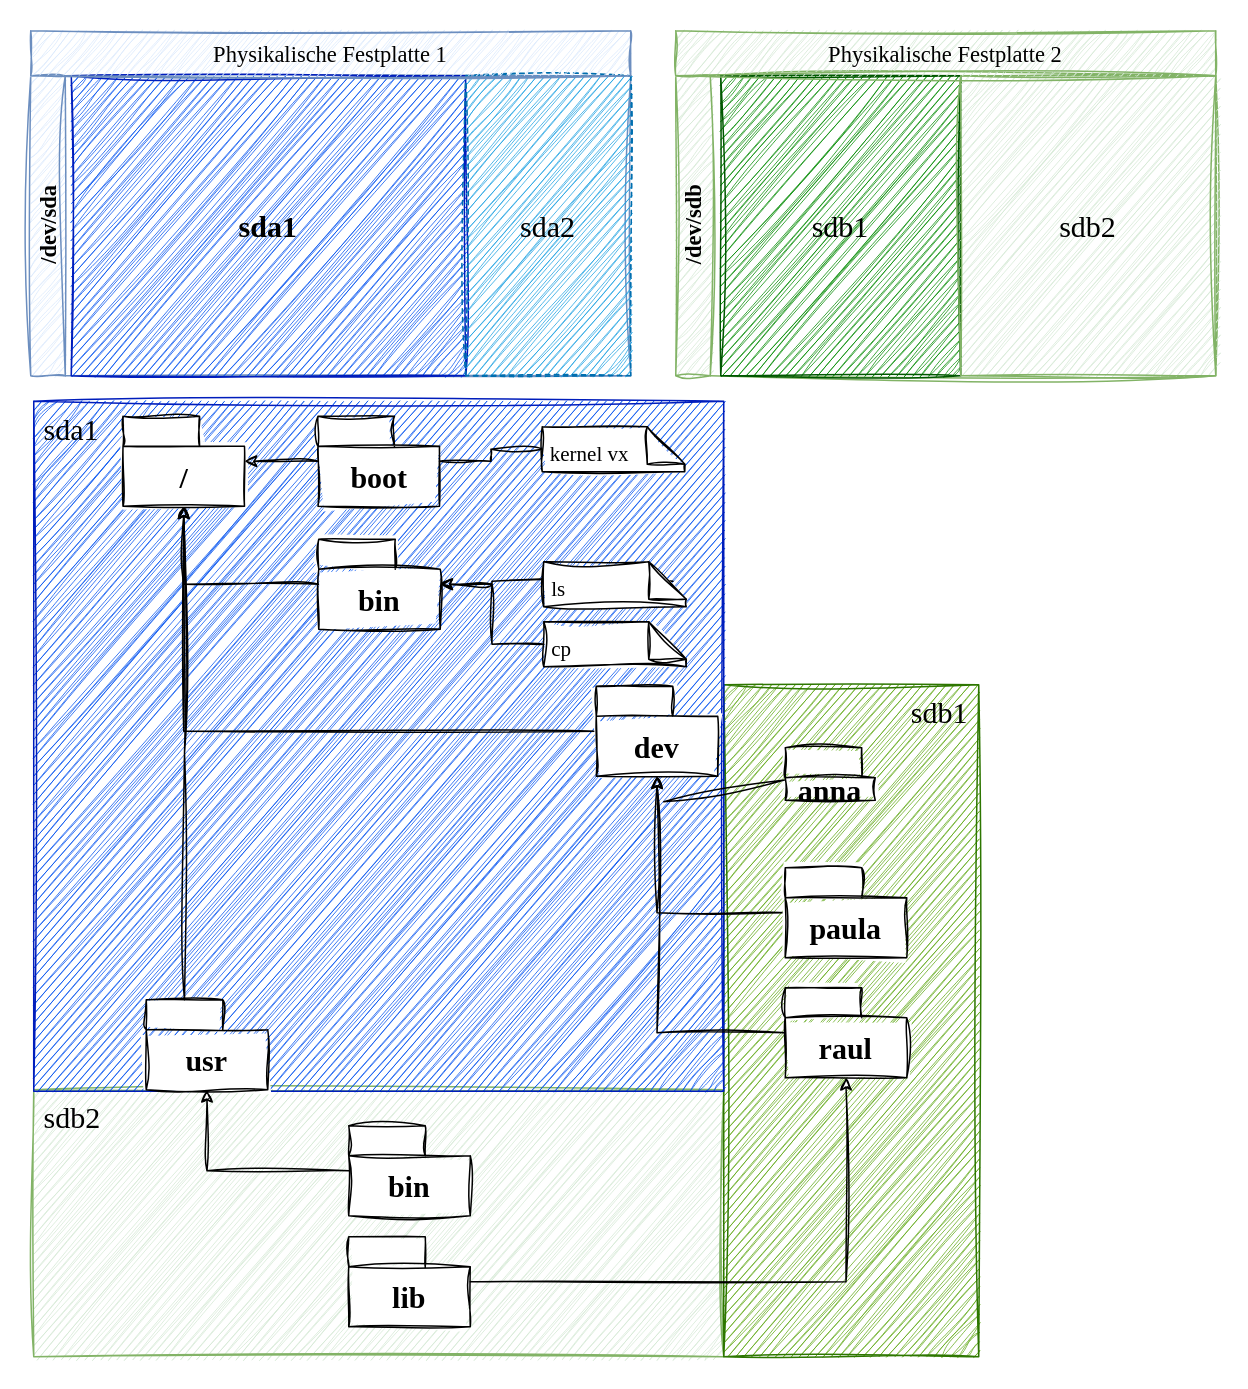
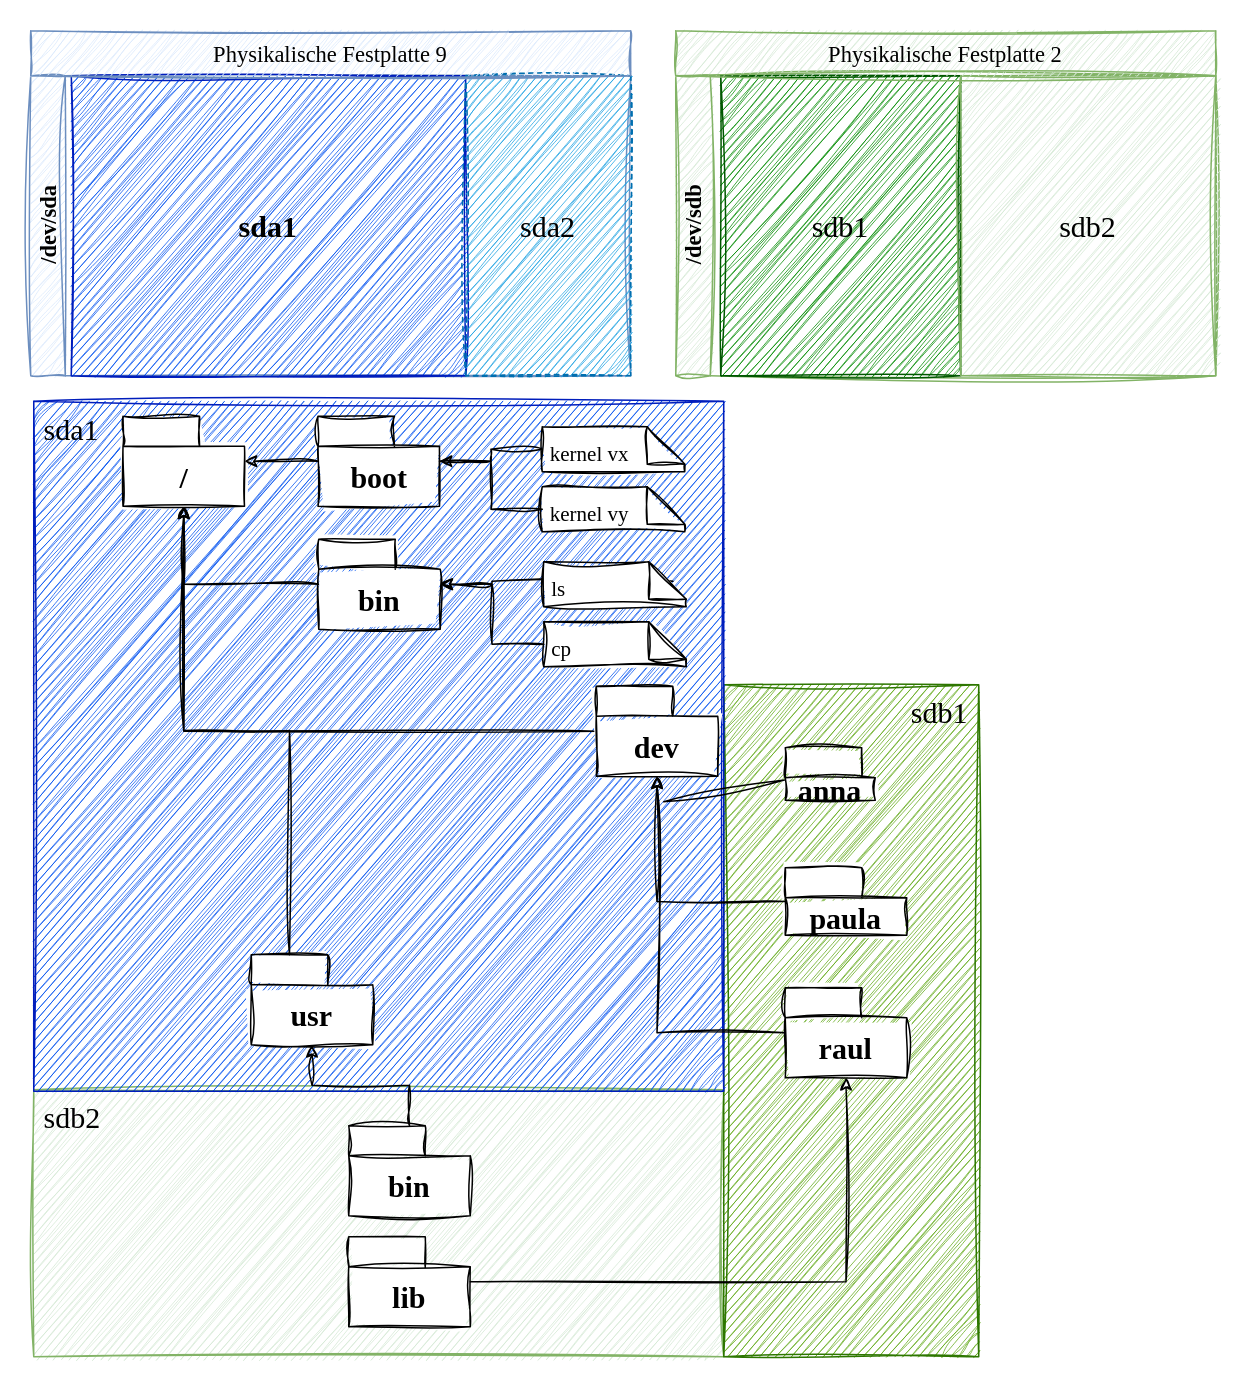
node "Physikalische Festplatte 1": label "Physikalische Festplatte 1" -> "Physikalische Festplatte 9"
edge "kernel vy" -> "boot": added
node "kernel vy": added
node "paula": size 122x90 -> 122x68
node "usr": moved (207, 1045) -> (312, 1000)
